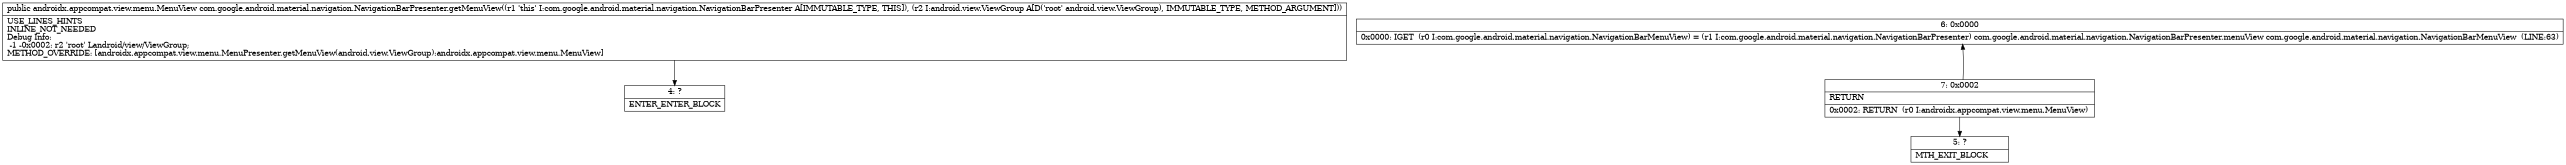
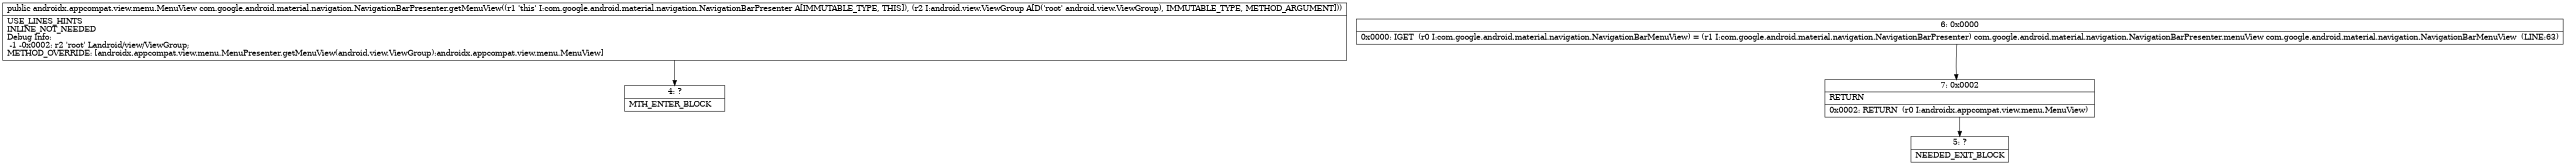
edge "7: 0x0002" -> "6: 0x0000": reversed
node "4: ?": text "ENTER_ENTER_BLOCK" -> "MTH_ENTER_BLOCK"
node "5: ?": text "MTH_EXIT_BLOCK" -> "NEEDED_EXIT_BLOCK"
